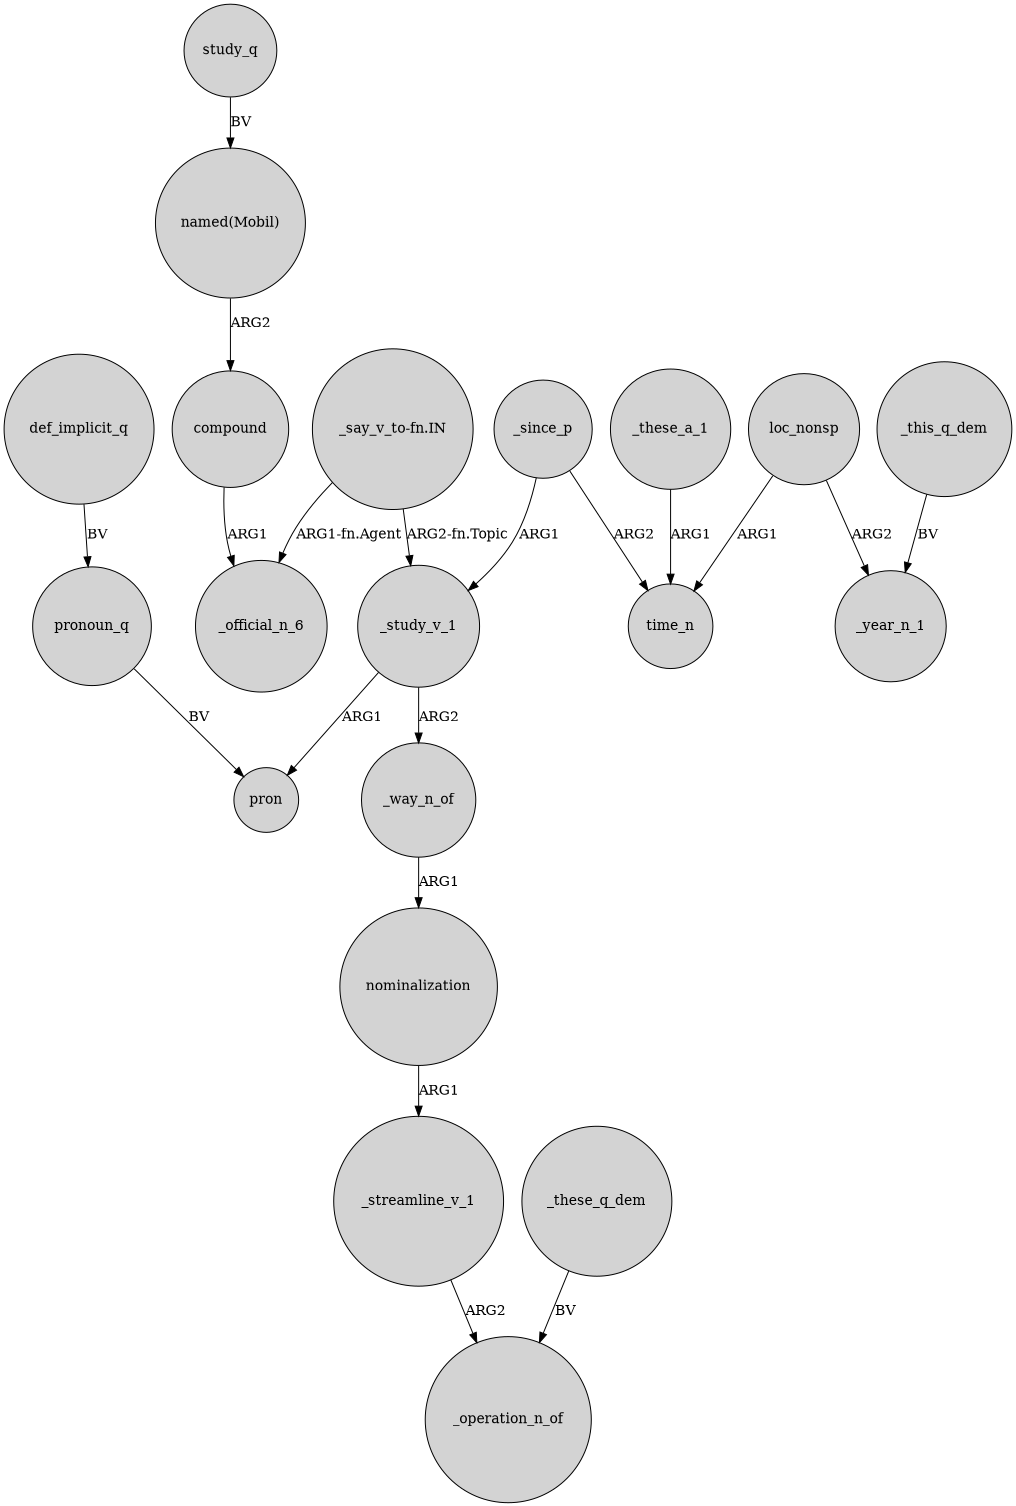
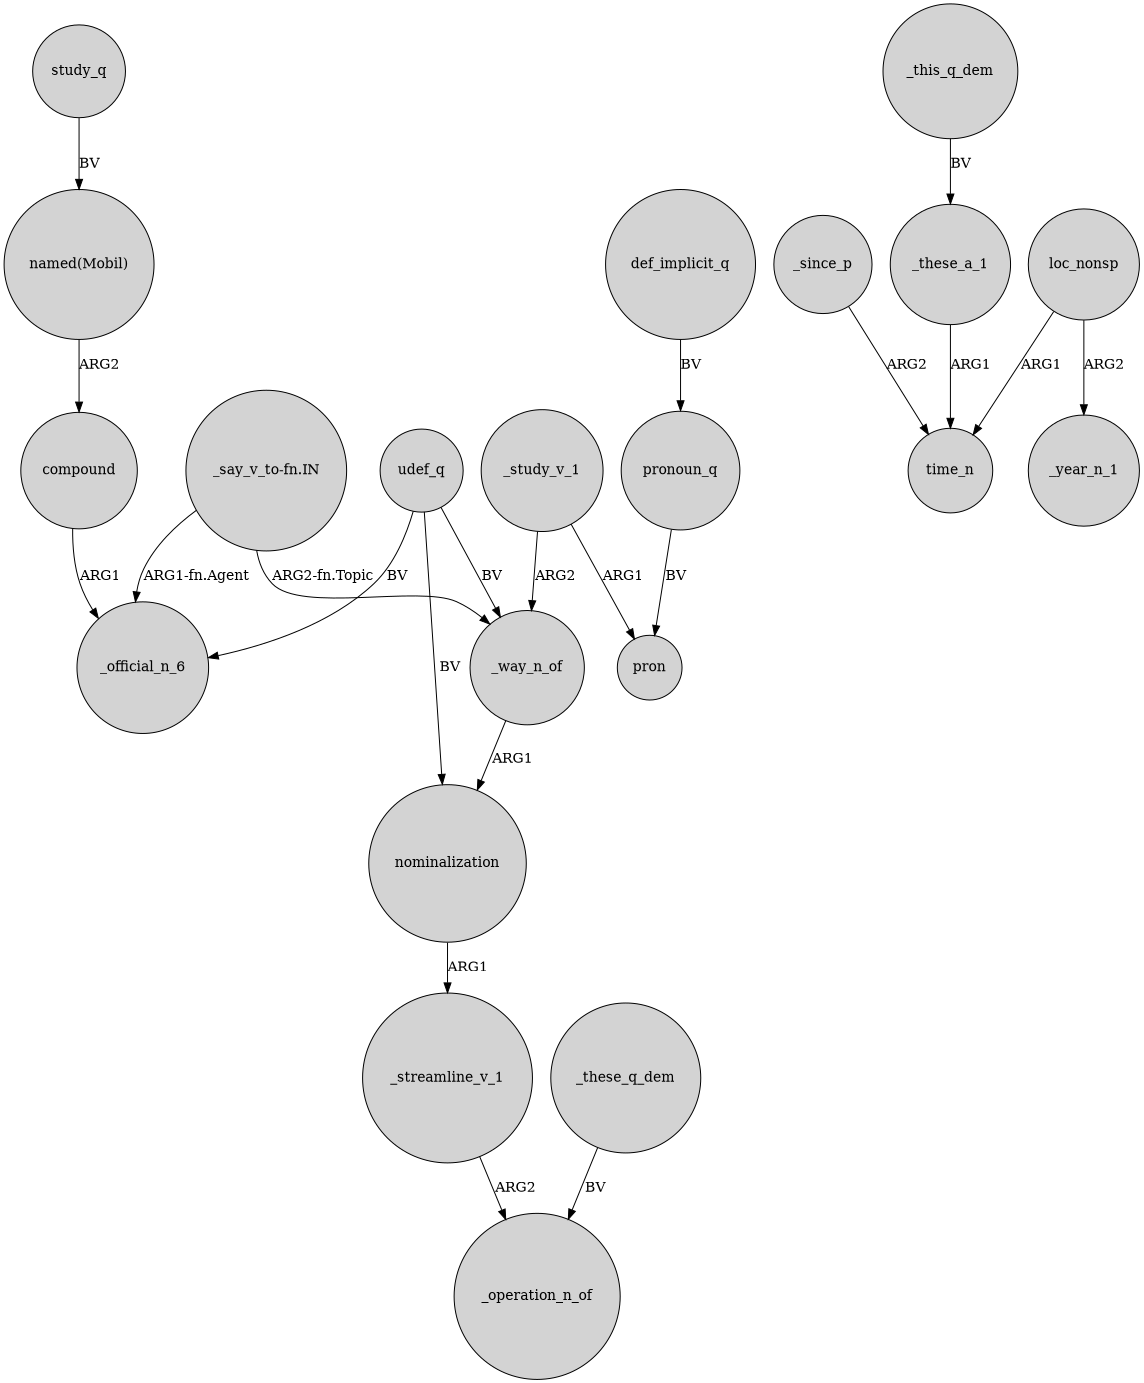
node "udef_q": added
edge "_this_q_dem" -> "_year_n_1": now "_this_q_dem" -> "_these_a_1"
edge "_say_v_to-fn.IN" -> "_study_v_1": now "_say_v_to-fn.IN" -> "_way_n_of"
edge "_since_p" -> "_study_v_1": removed, label "ARG1"
